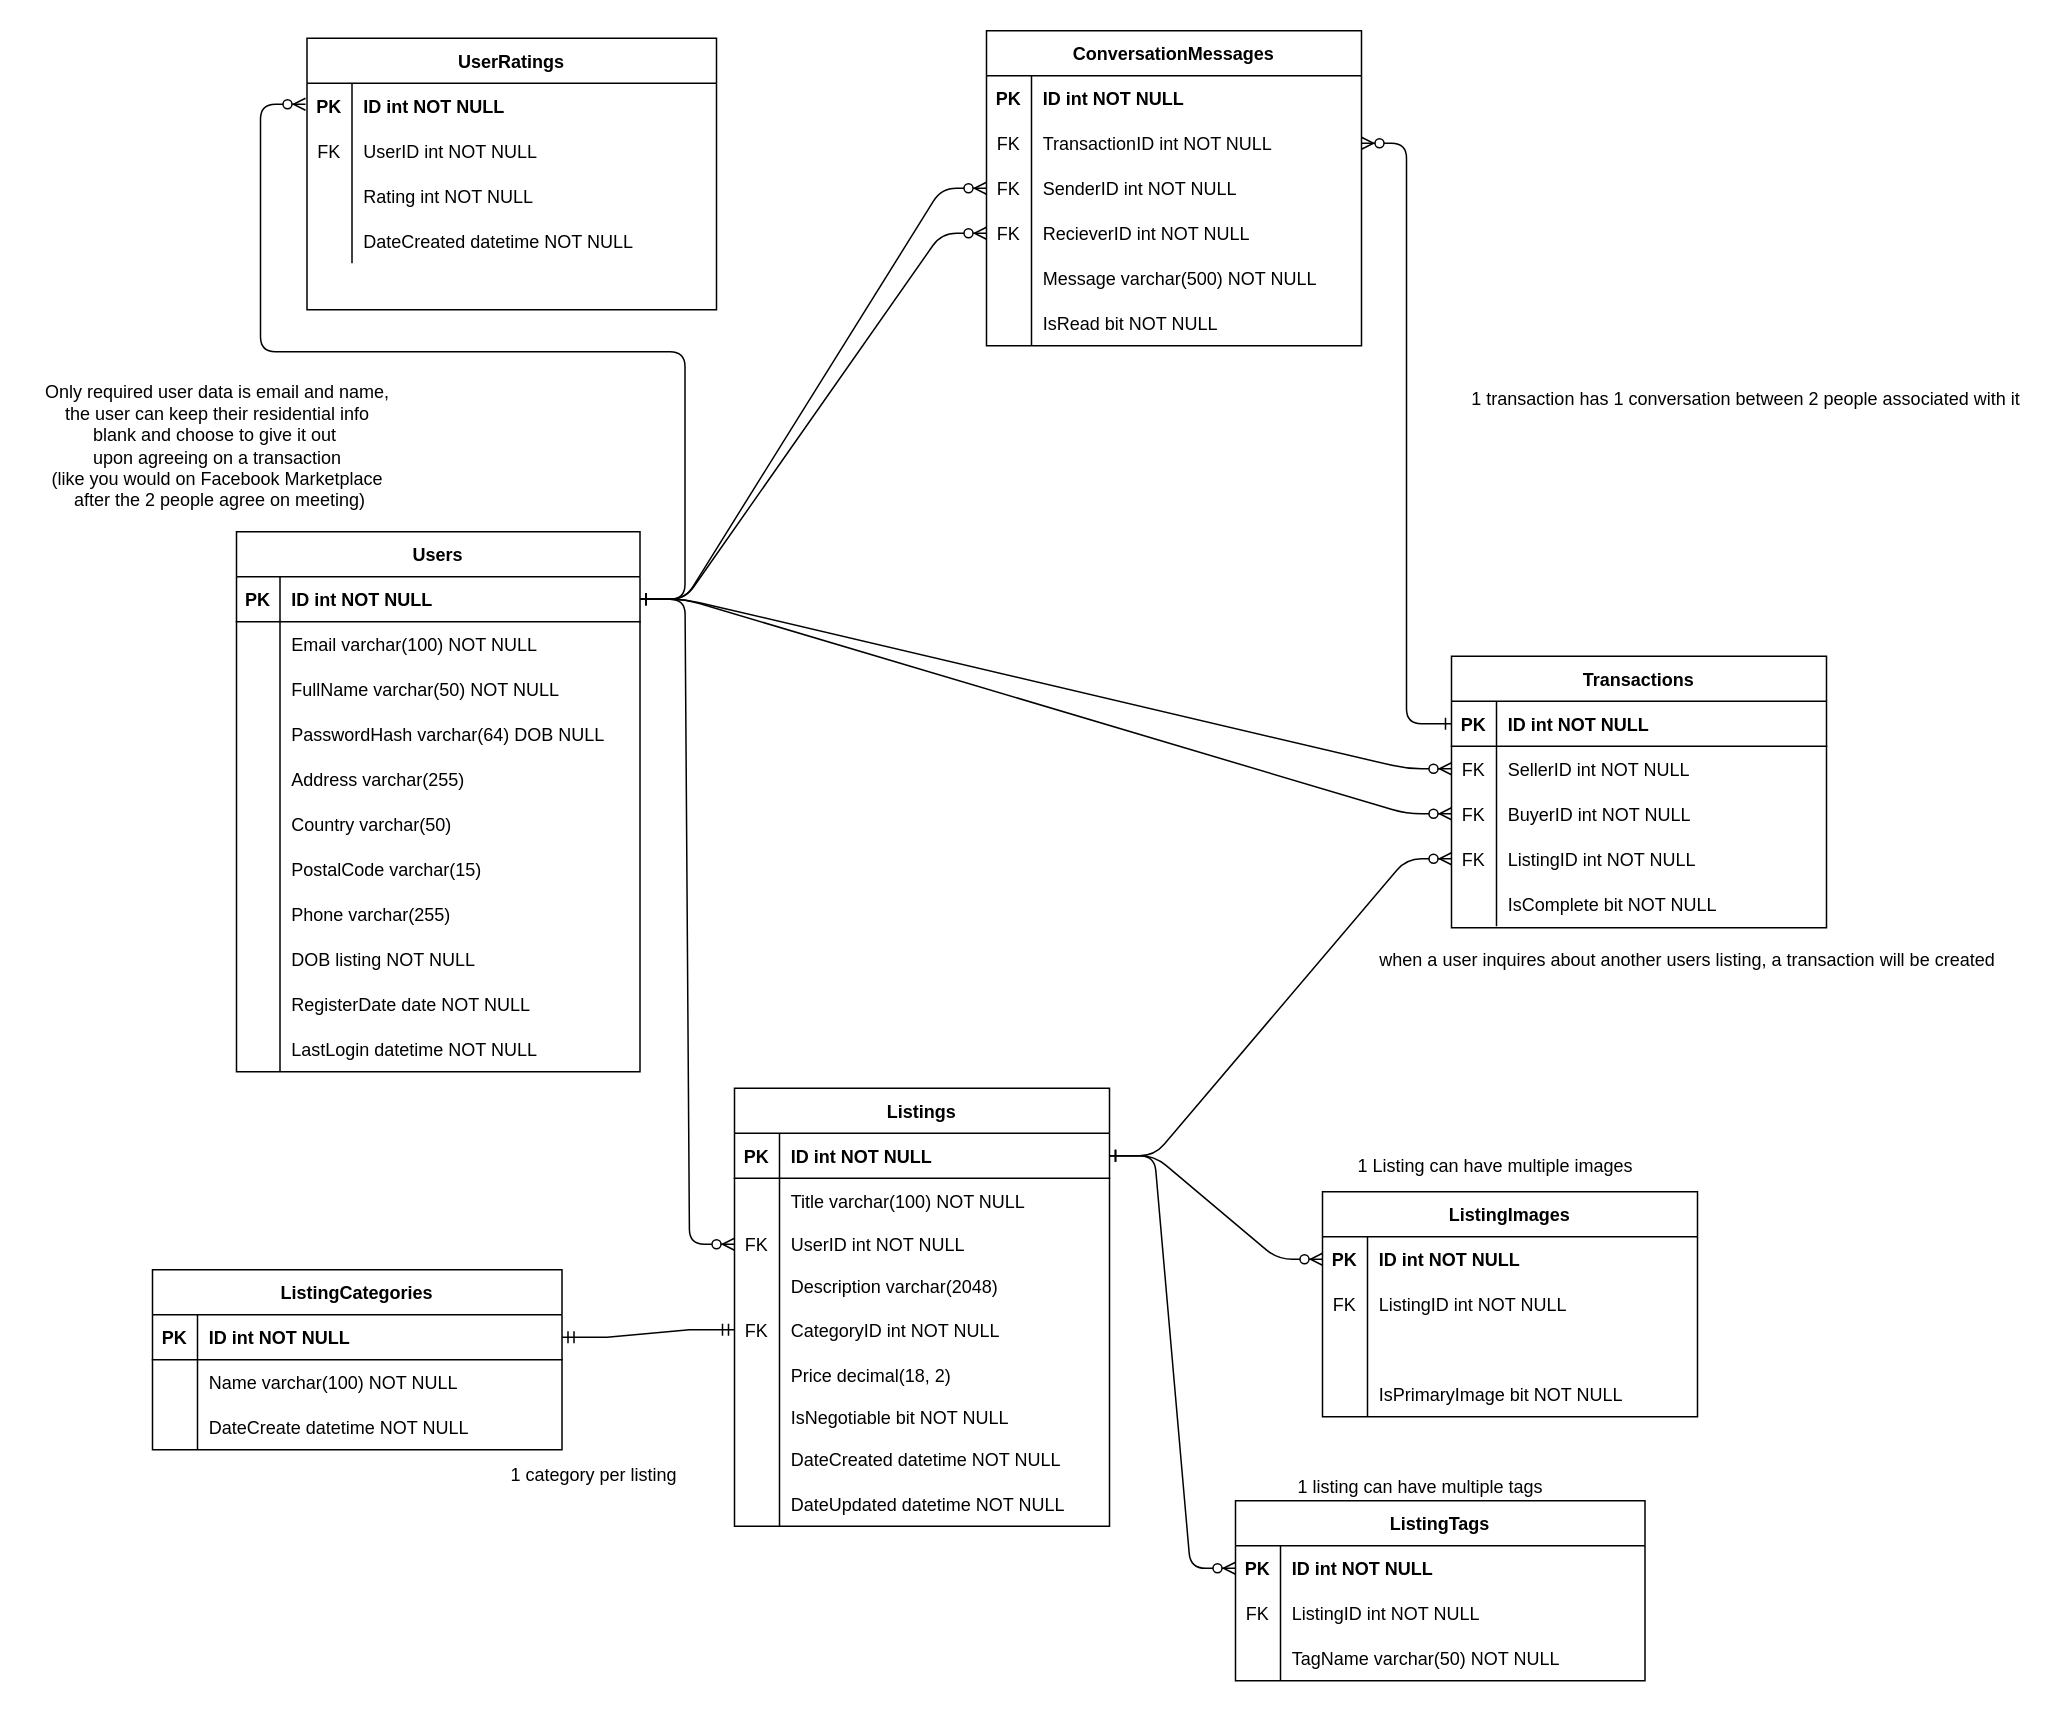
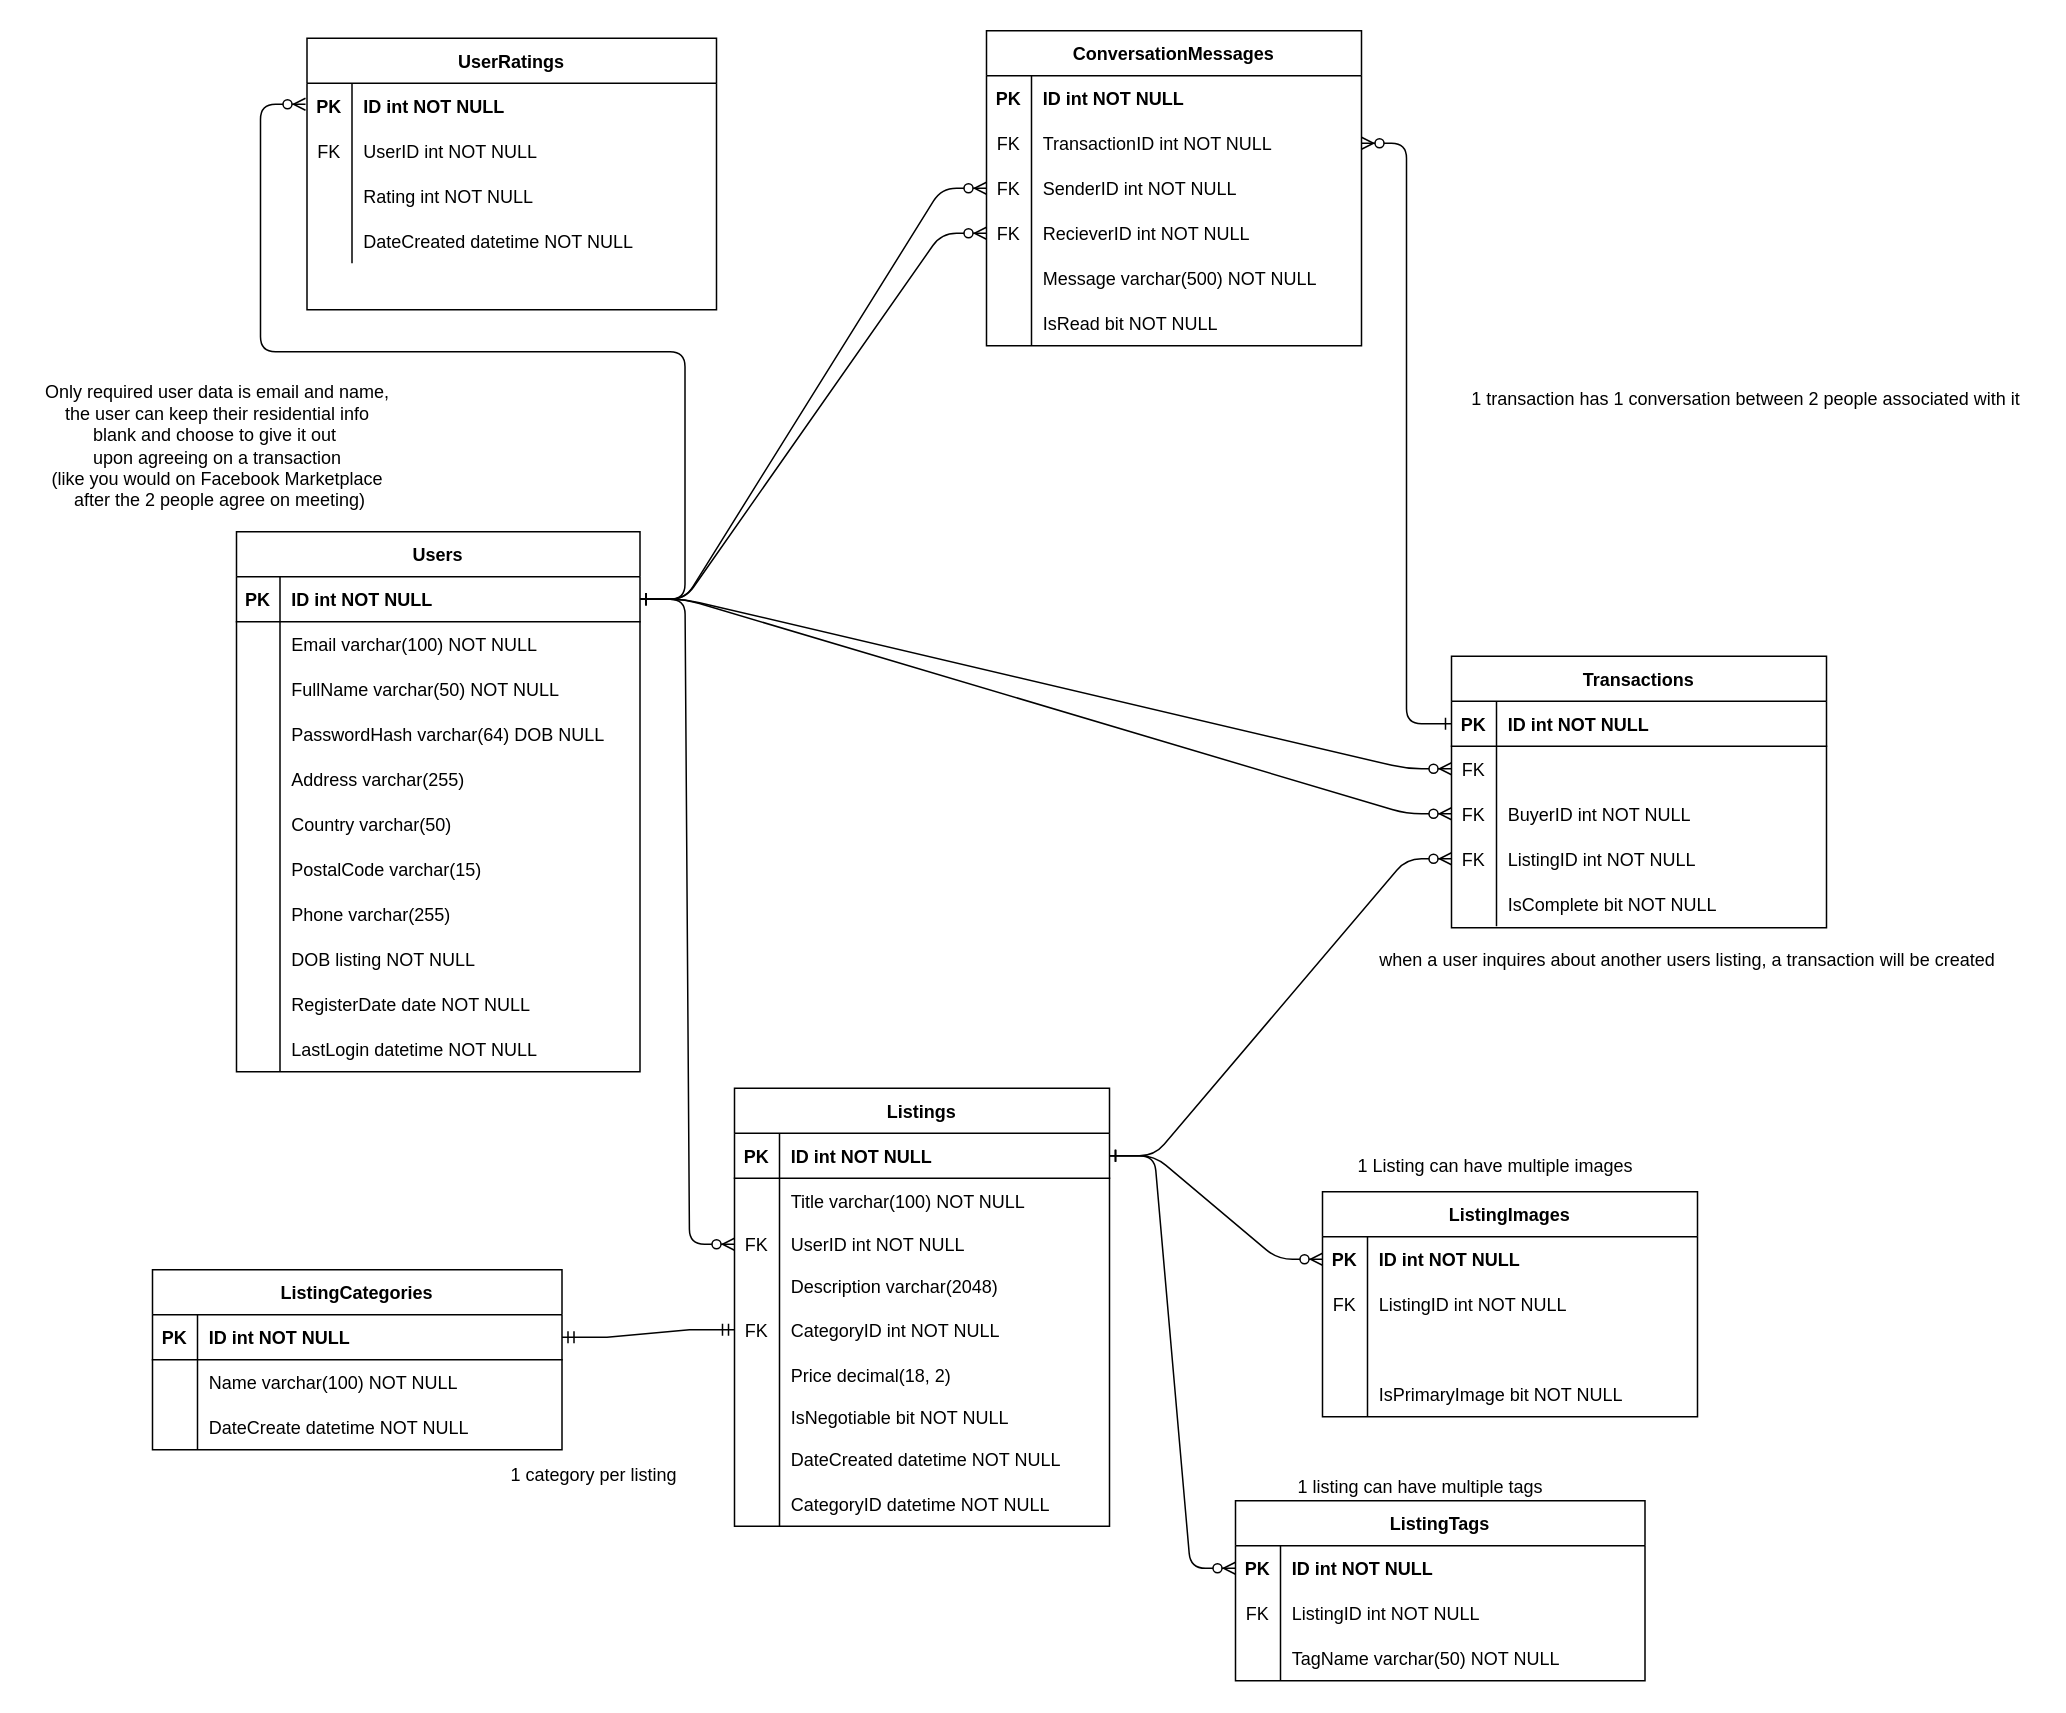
node "SellerID int NOT NULL": removed
node "DateUpdated datetime NOT NULL": label "DateUpdated datetime NOT NULL" -> "CategoryID datetime NOT NULL"
